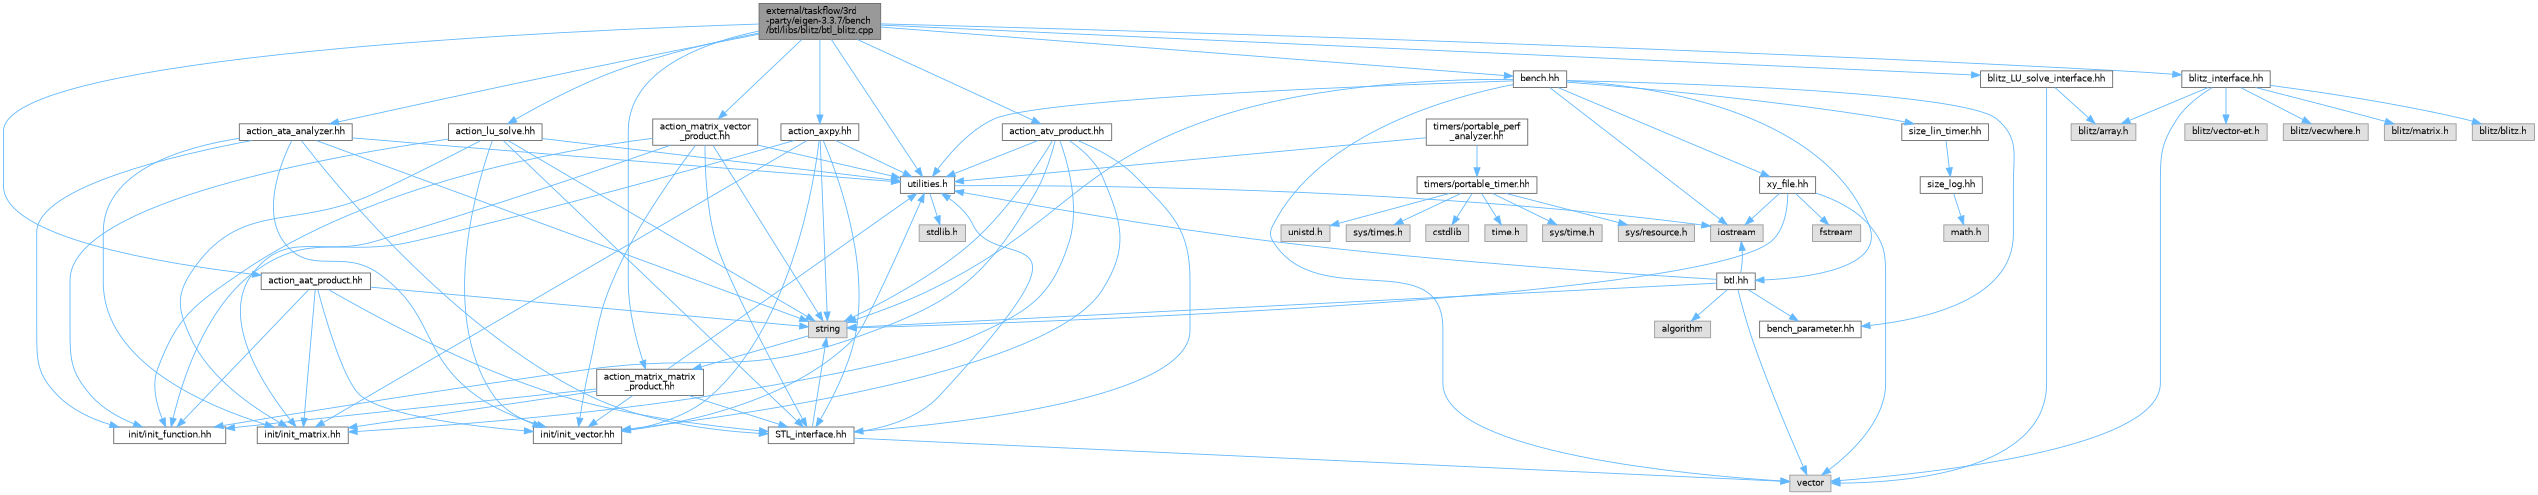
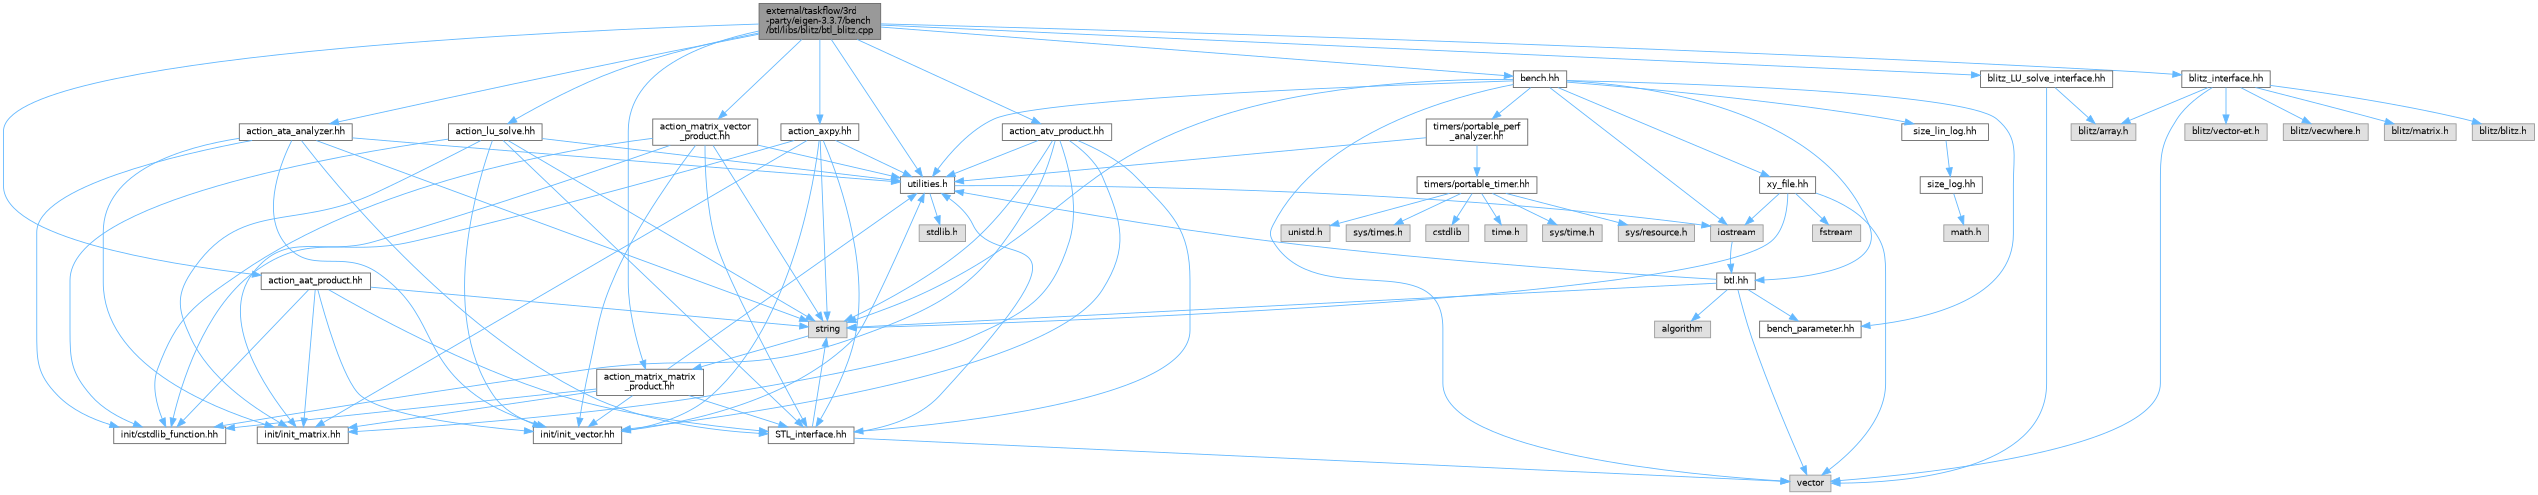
edge "bench.hh" -> "timers/portable_perf _analyzer.hh": added
node "size_lin_timer.hh": label "size_lin_timer.hh" -> "size_lin_log.hh"
edge "btl.hh" -> "iostream": reversed
node "init/init_function.hh": label "init/init_function.hh" -> "init/cstdlib_function.hh"
